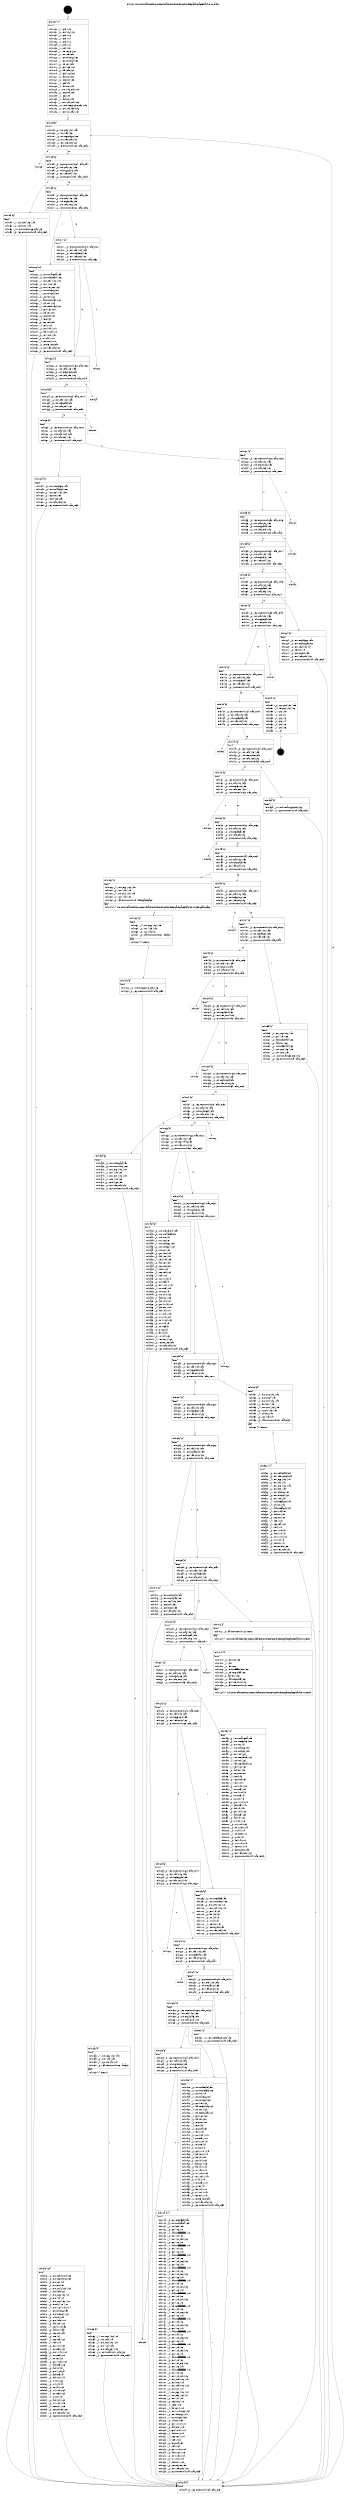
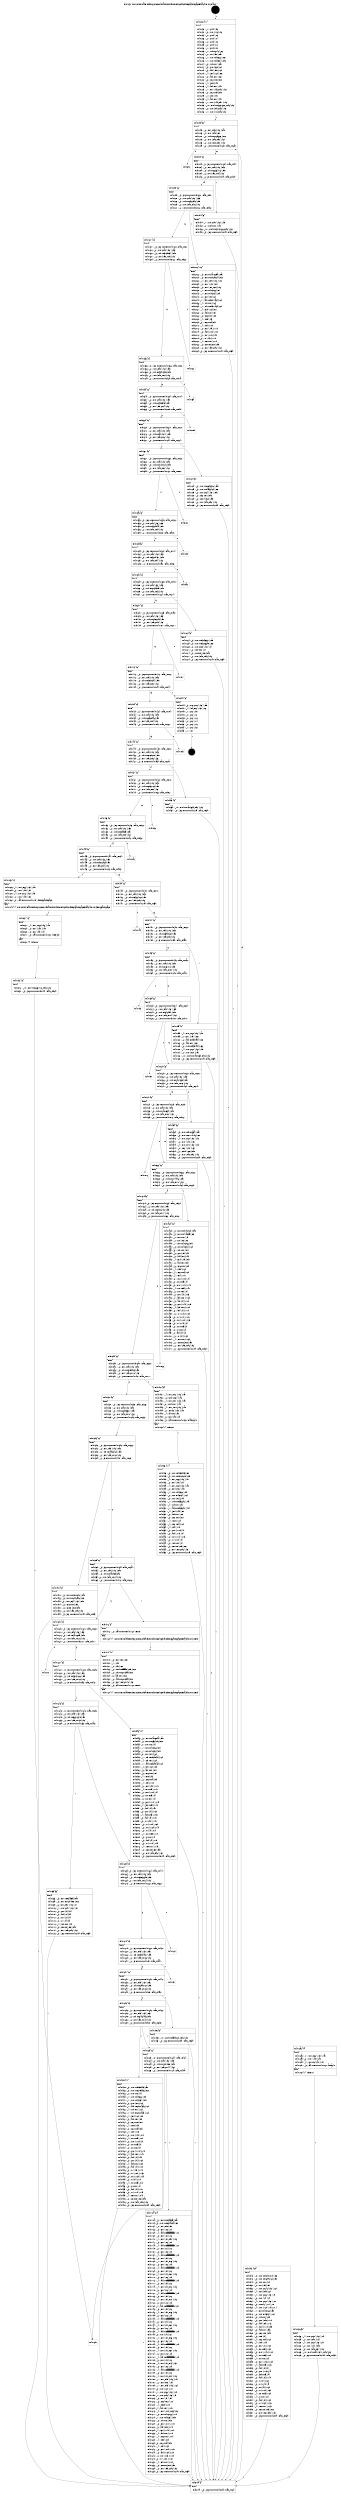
edge "0x401547 [28]" -> "0x401a69 [36]": now "0x40152b [28]" -> "0x401a69 [36]"
